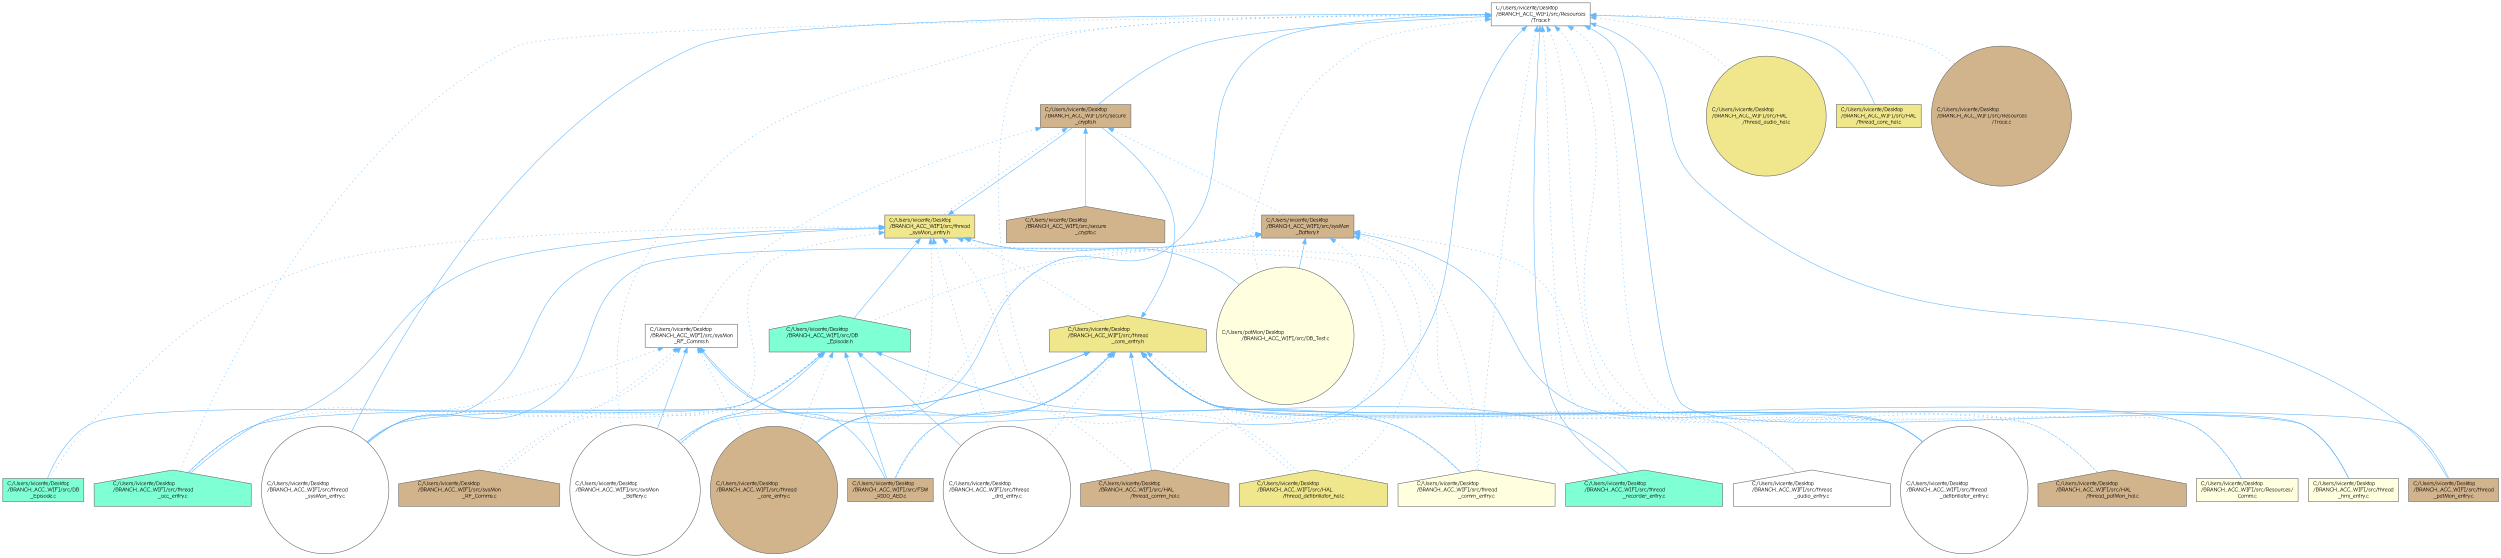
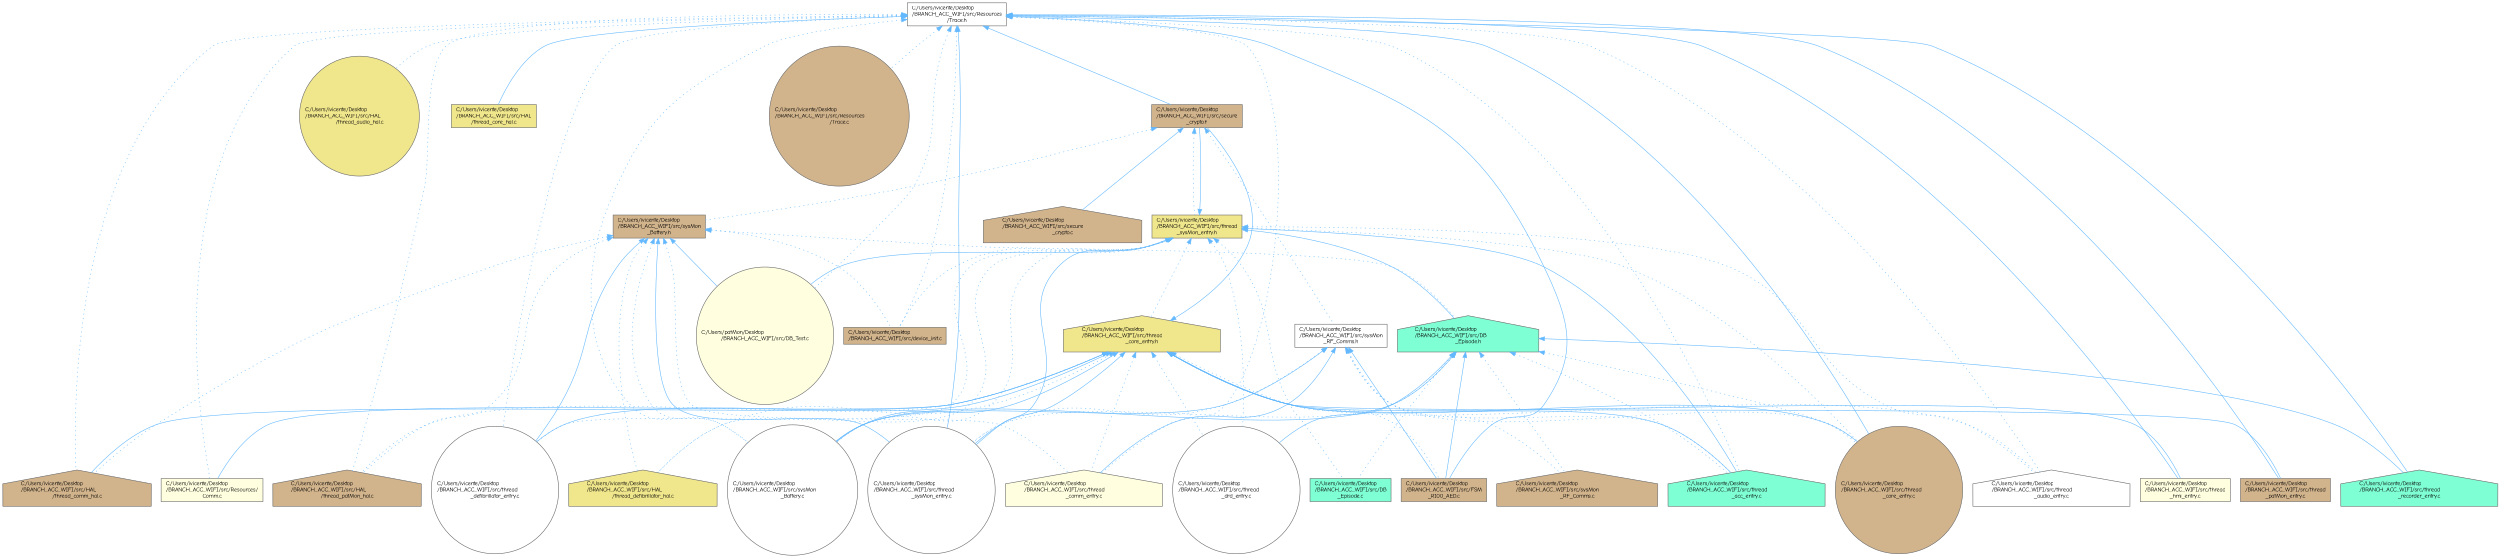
node "C:/Users/ivicente/Desktop /BRANCH_ACC_WIFI/src/device_init.c": added
edge "C:/Users/ivicente/Desktop /BRANCH_ACC_WIFI/src/DB _Episode.c" -> "C:/Users/ivicente/Desktop /BRANCH_ACC_WIFI/src/DB _Episode.h": style solid -> dotted
